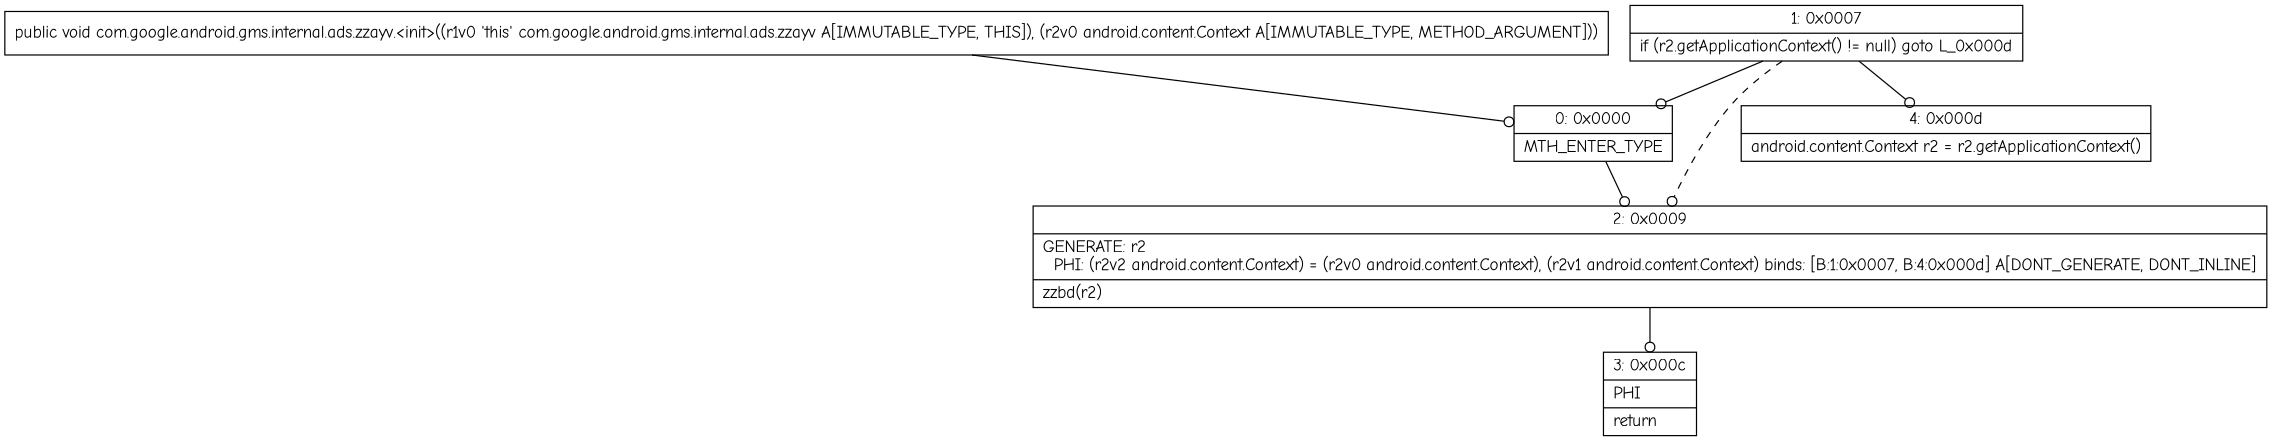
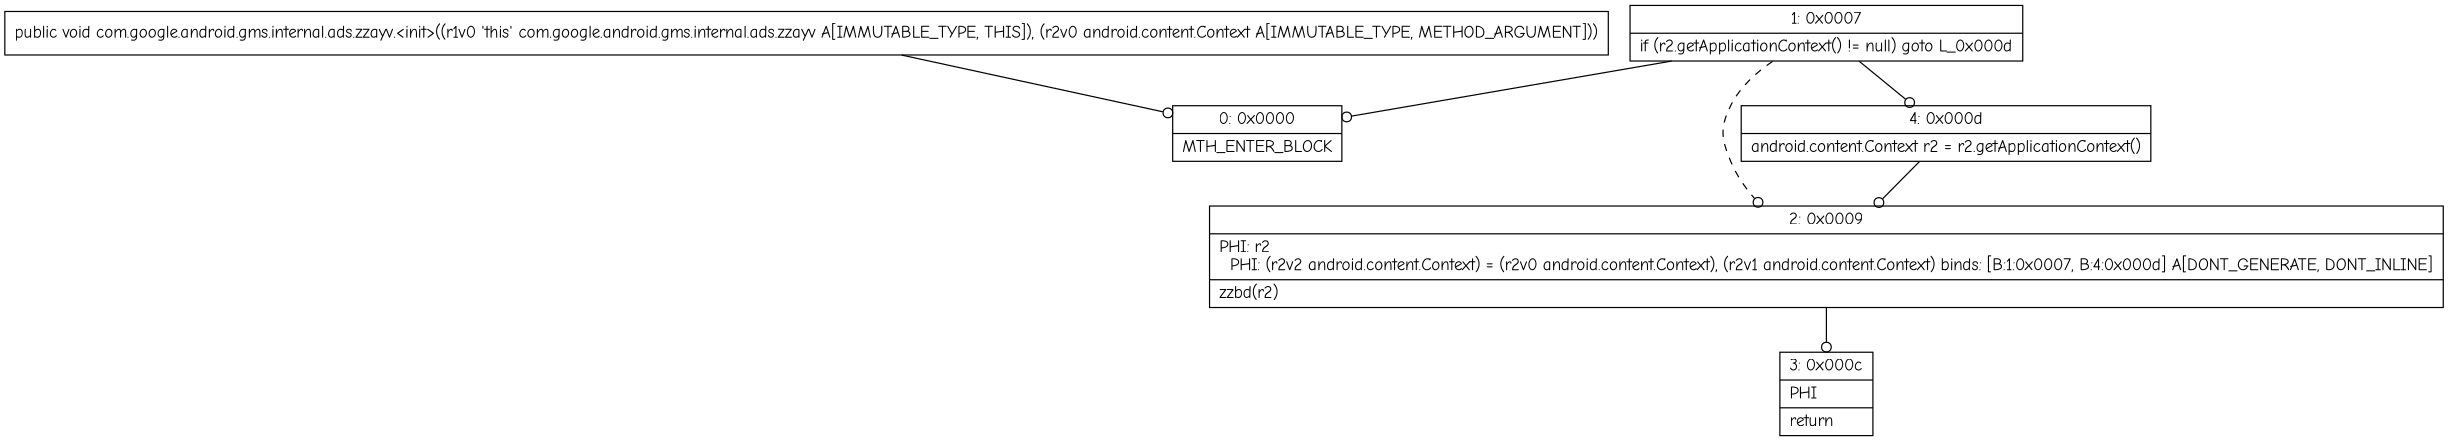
node "0: 0x0000": text "MTH_ENTER_TYPE" -> "MTH_ENTER_BLOCK"
edge "0: 0x0000" -> "2: 0x0009": now "4: 0x000d" -> "2: 0x0009"
node "2: 0x0009": text "GENERATE: r2" -> "PHI: r2"
